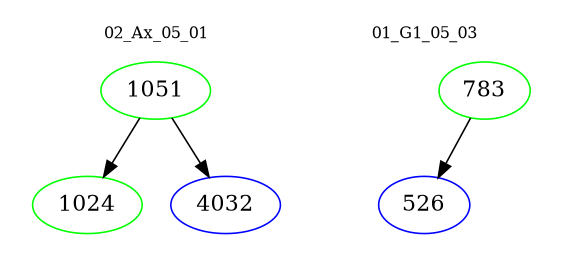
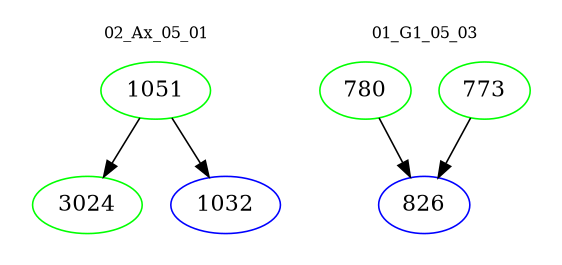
node "780": added
node "783": label "783" -> "773"
node "1024": label "1024" -> "3024"
node "4032": label "4032" -> "1032"
node "526": label "526" -> "826"
